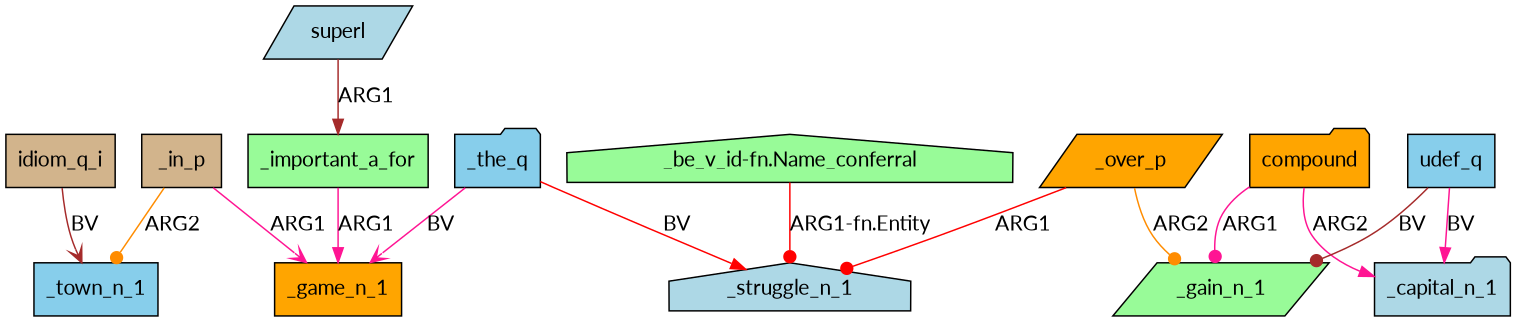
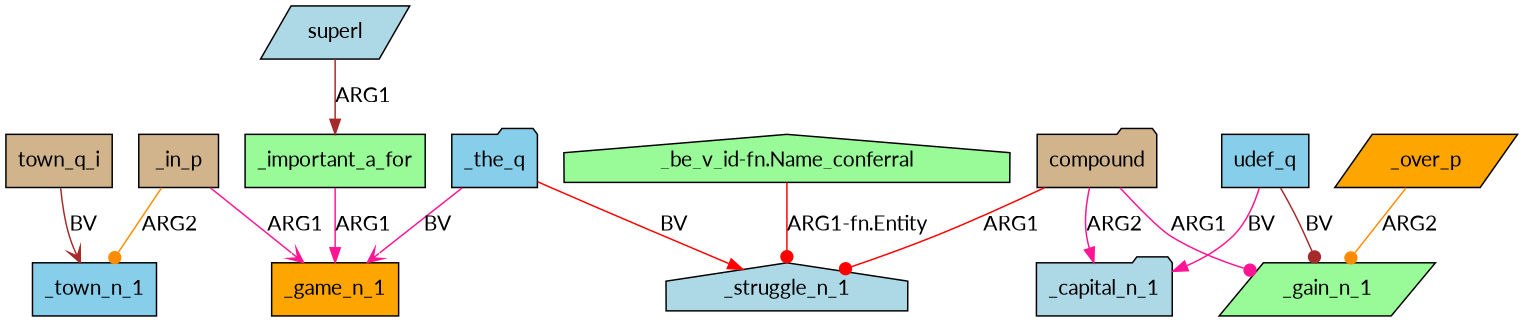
node "idiom_q_i": label "idiom_q_i" -> "town_q_i"
node "compound": fillcolor orange -> tan
edge "_over_p" -> "_struggle_n_1": now "compound" -> "_struggle_n_1"
